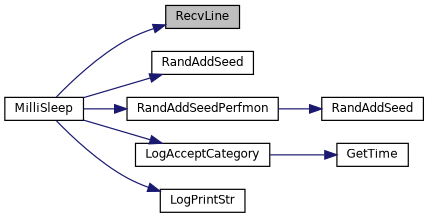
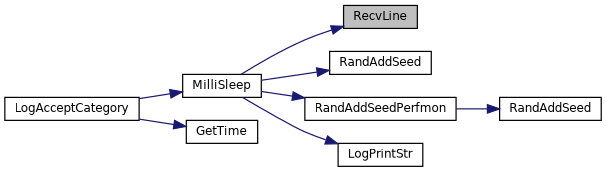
edge "MilliSleep" -> "LogAcceptCategory": reversed
